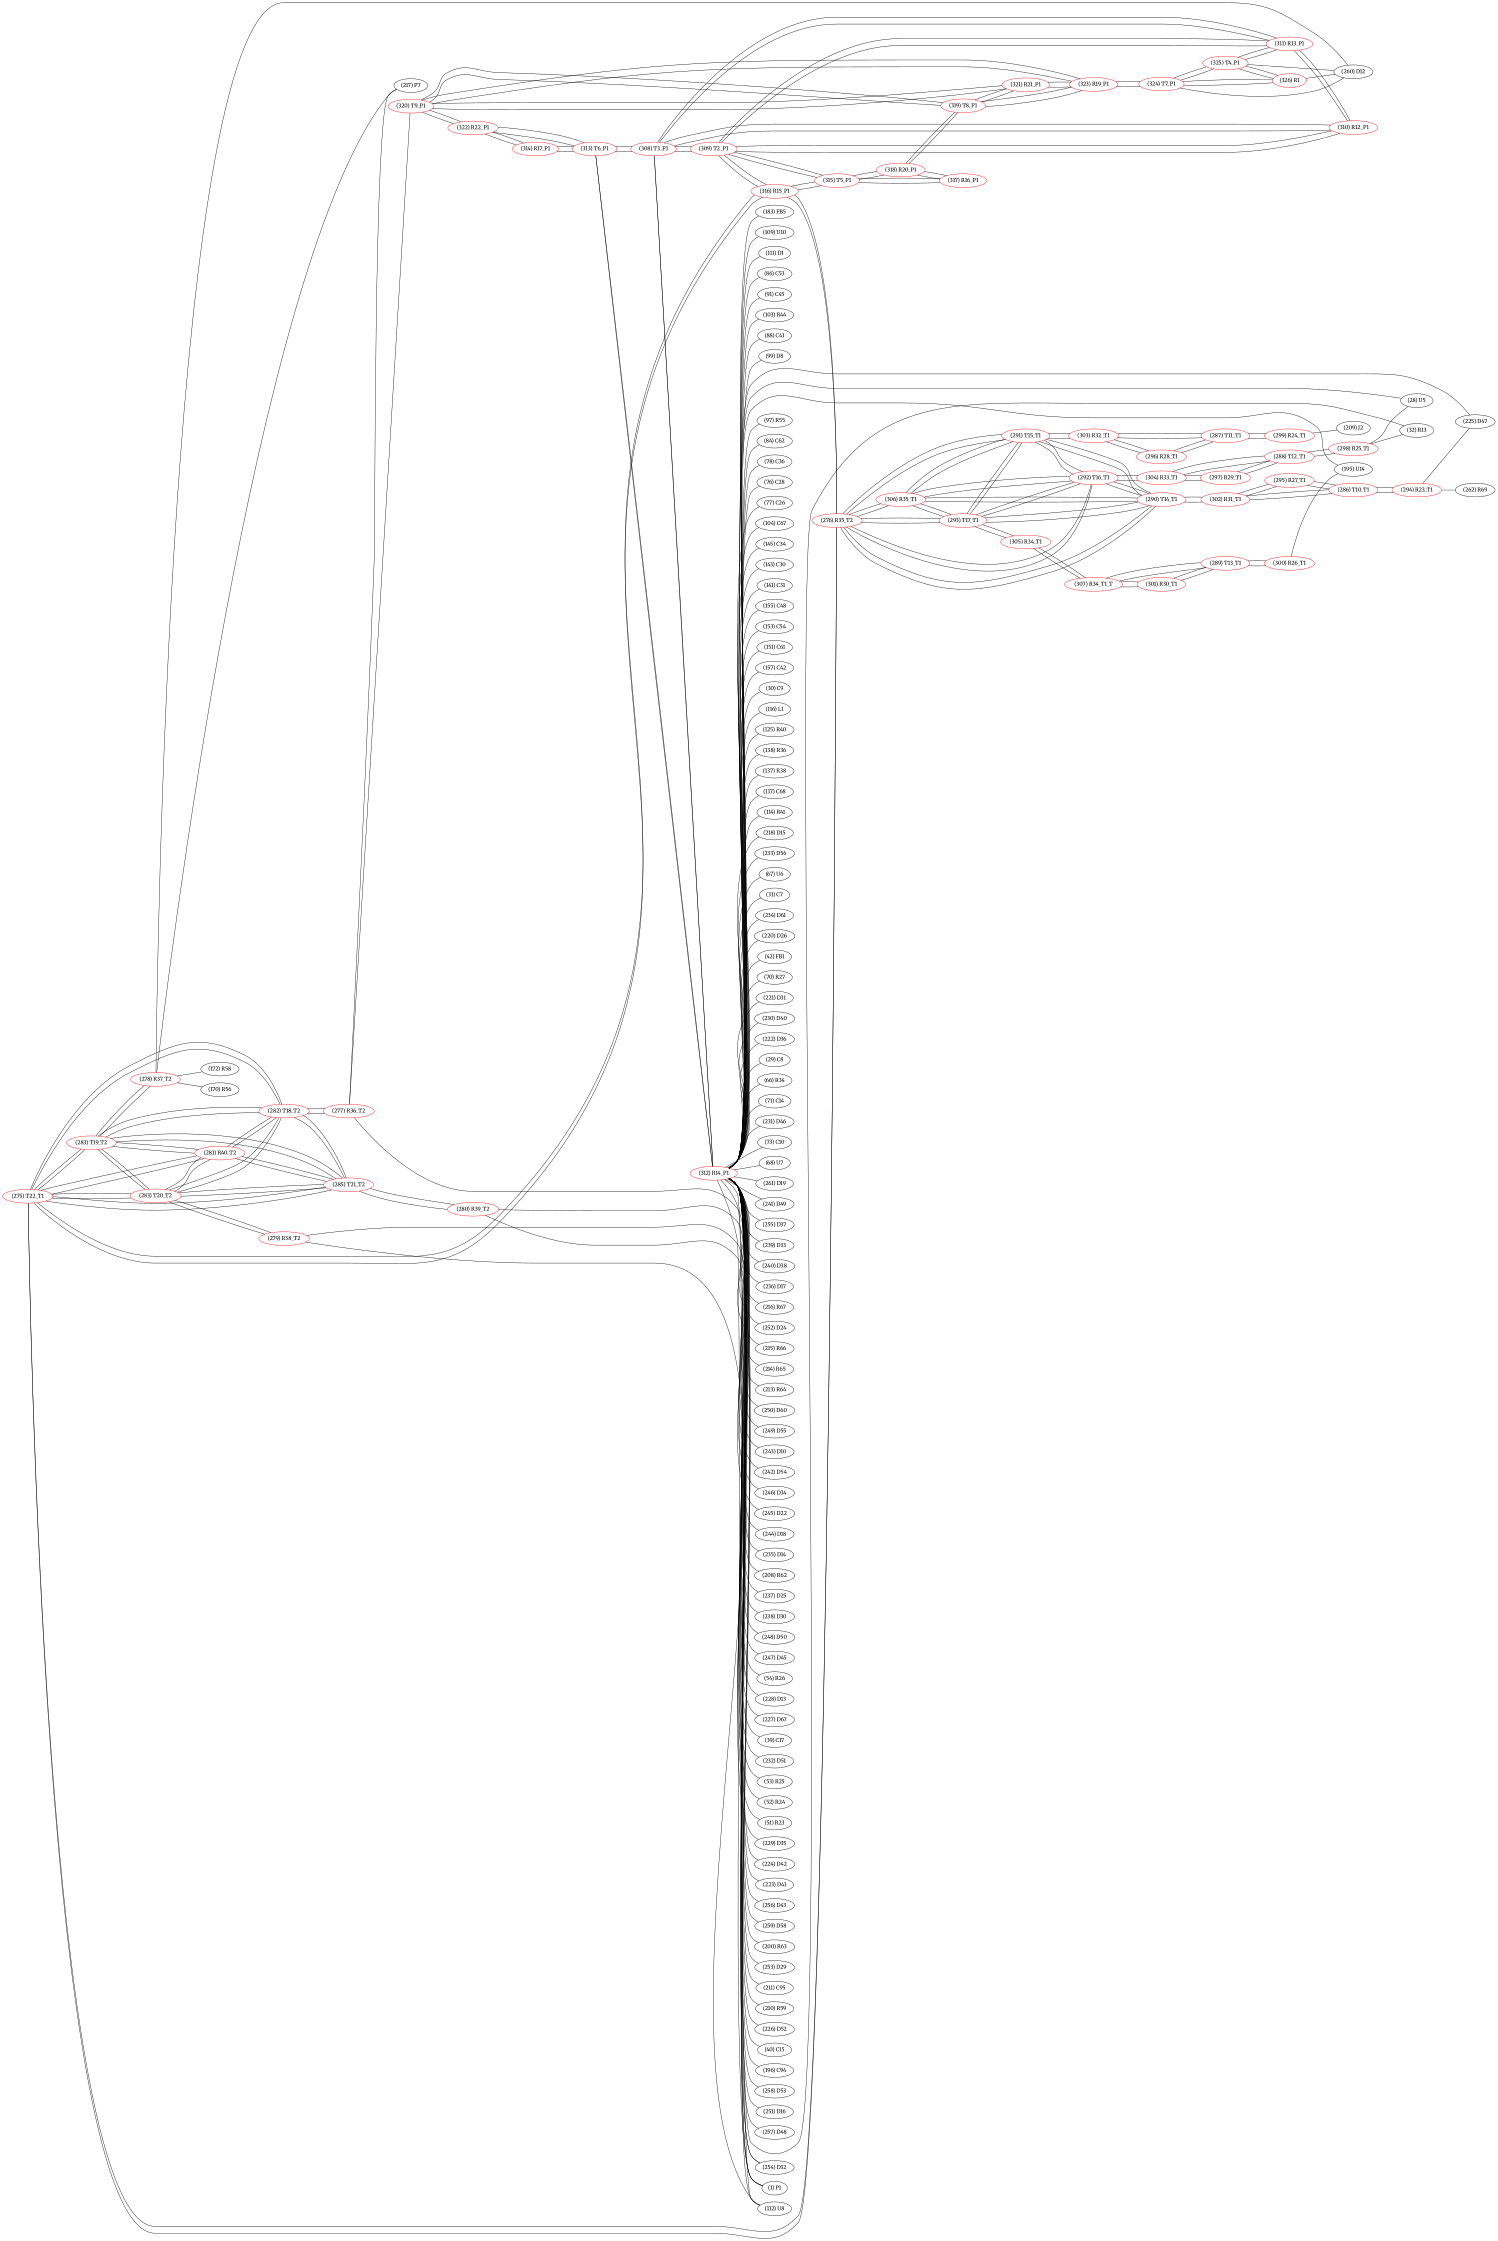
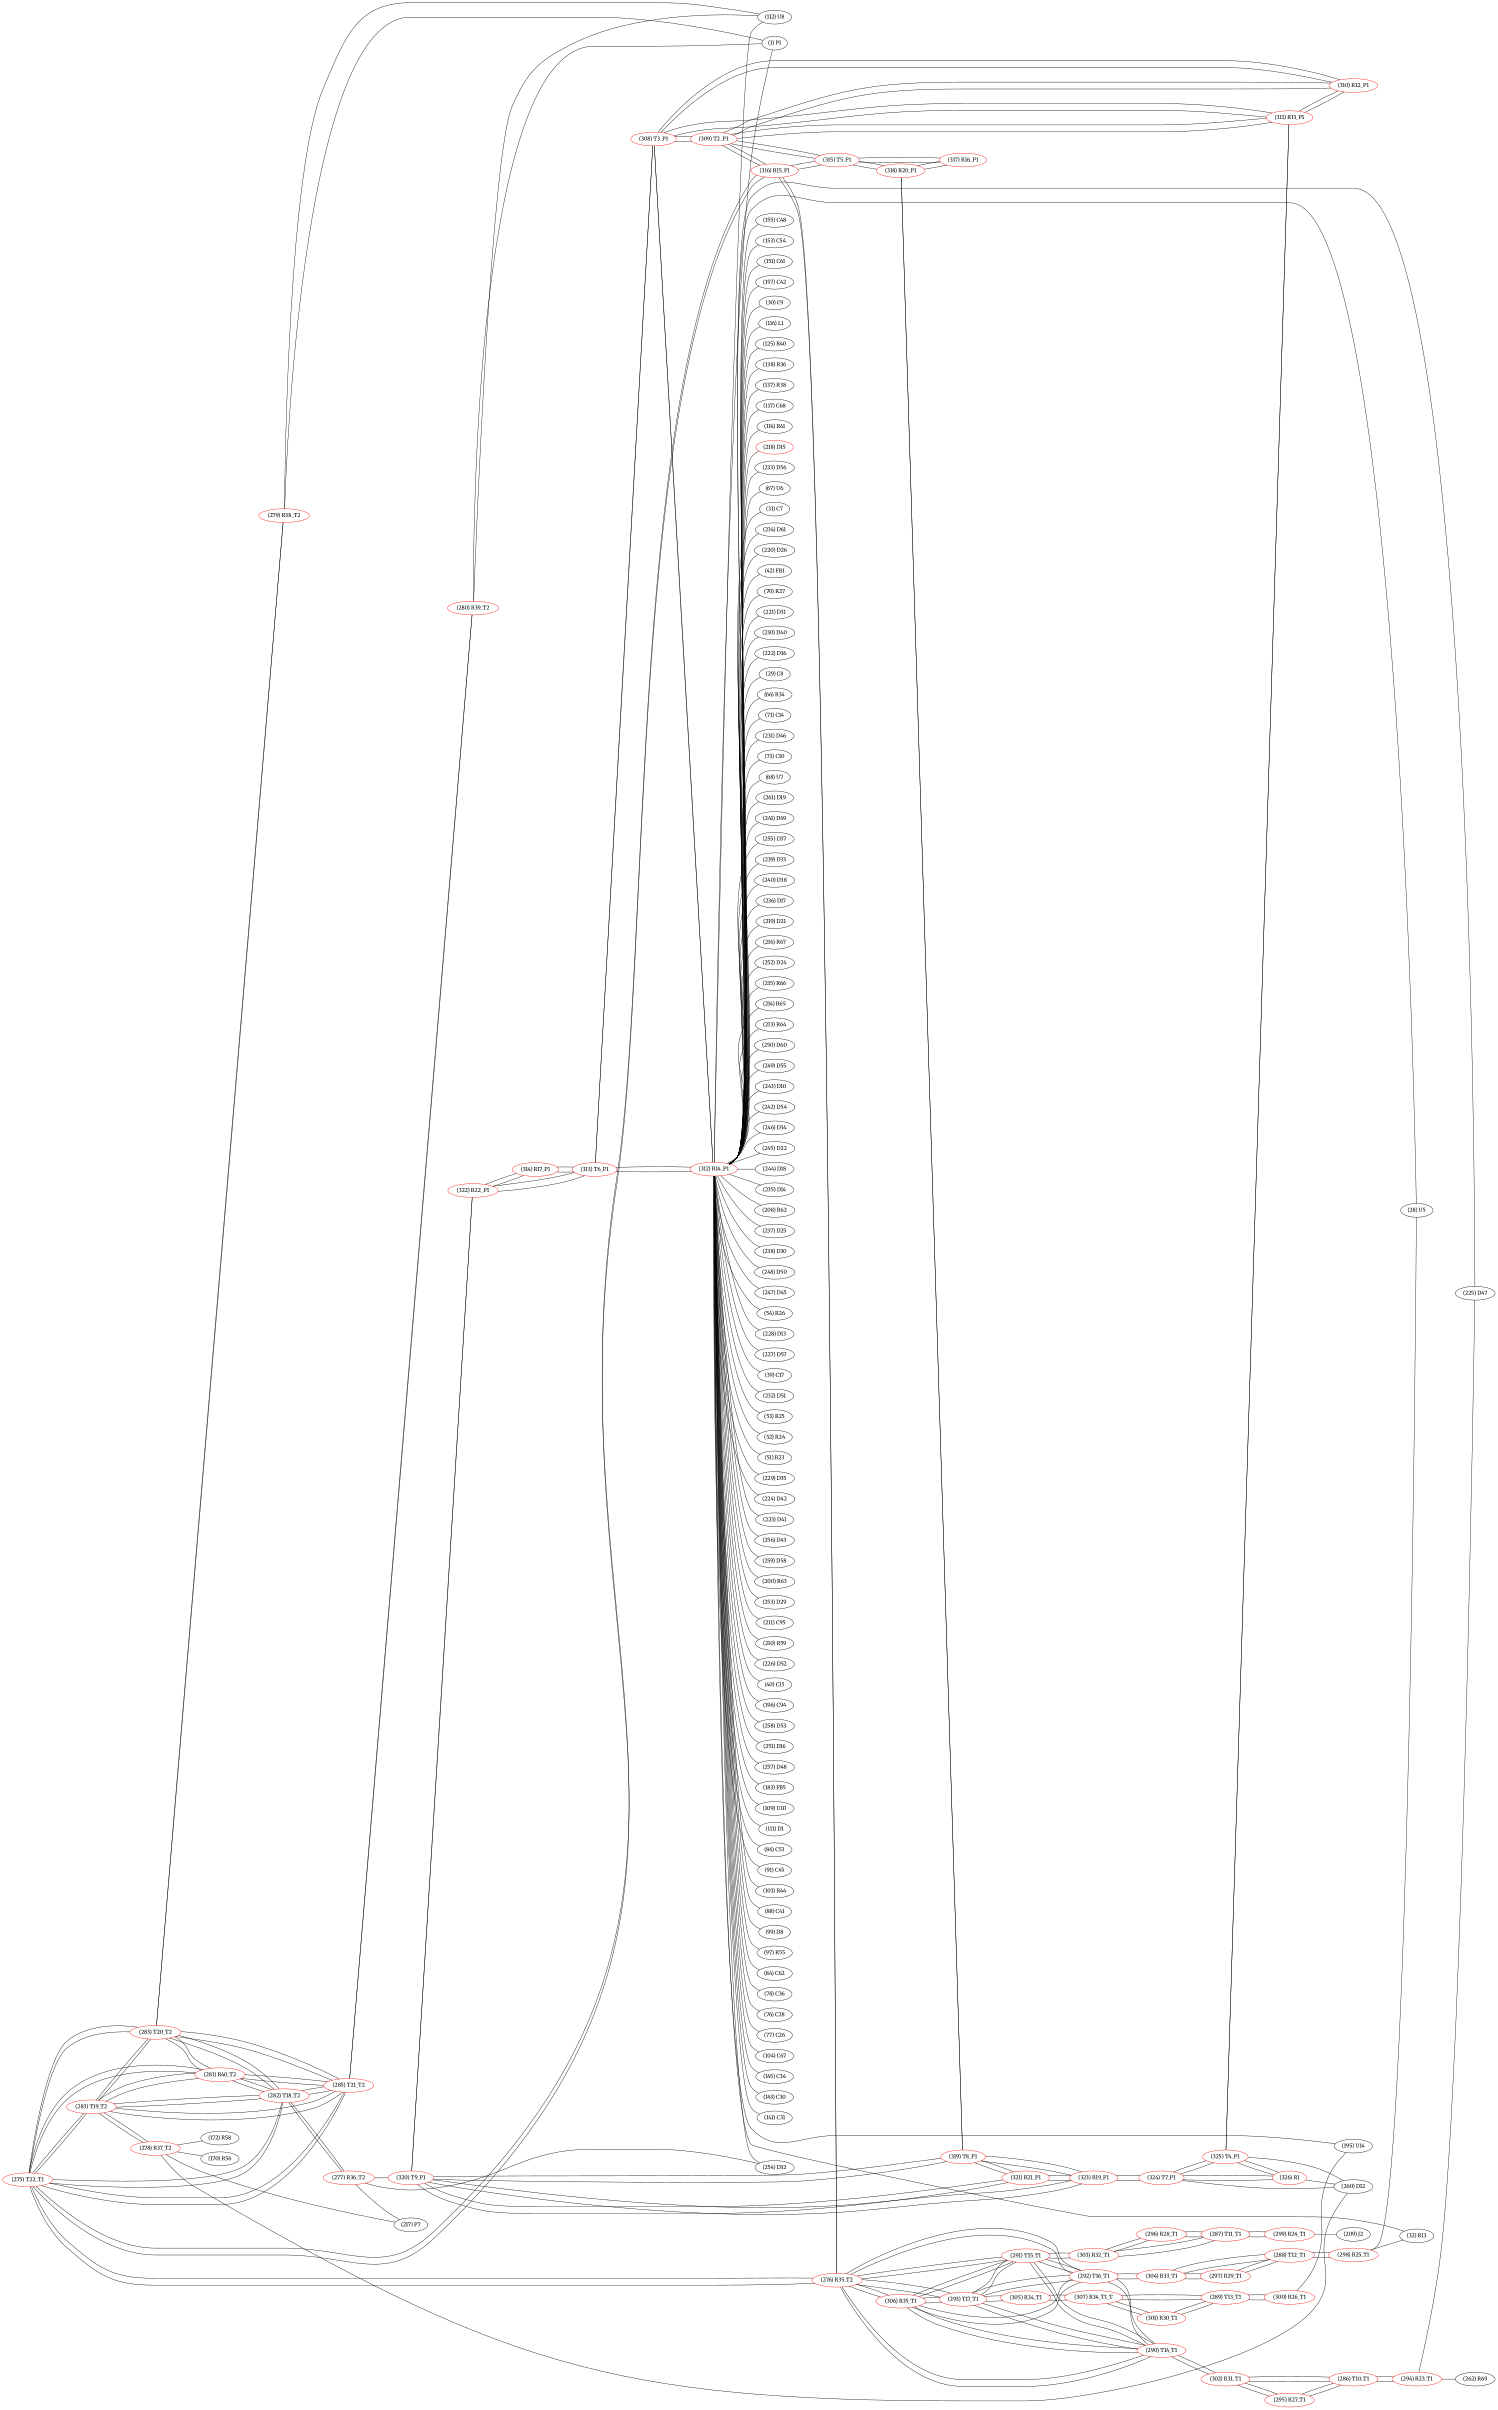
node "(218) D15": color black -> red
node "(219) D21": added
node "(227) D67": label "(227) D67" -> "(227) D57"
